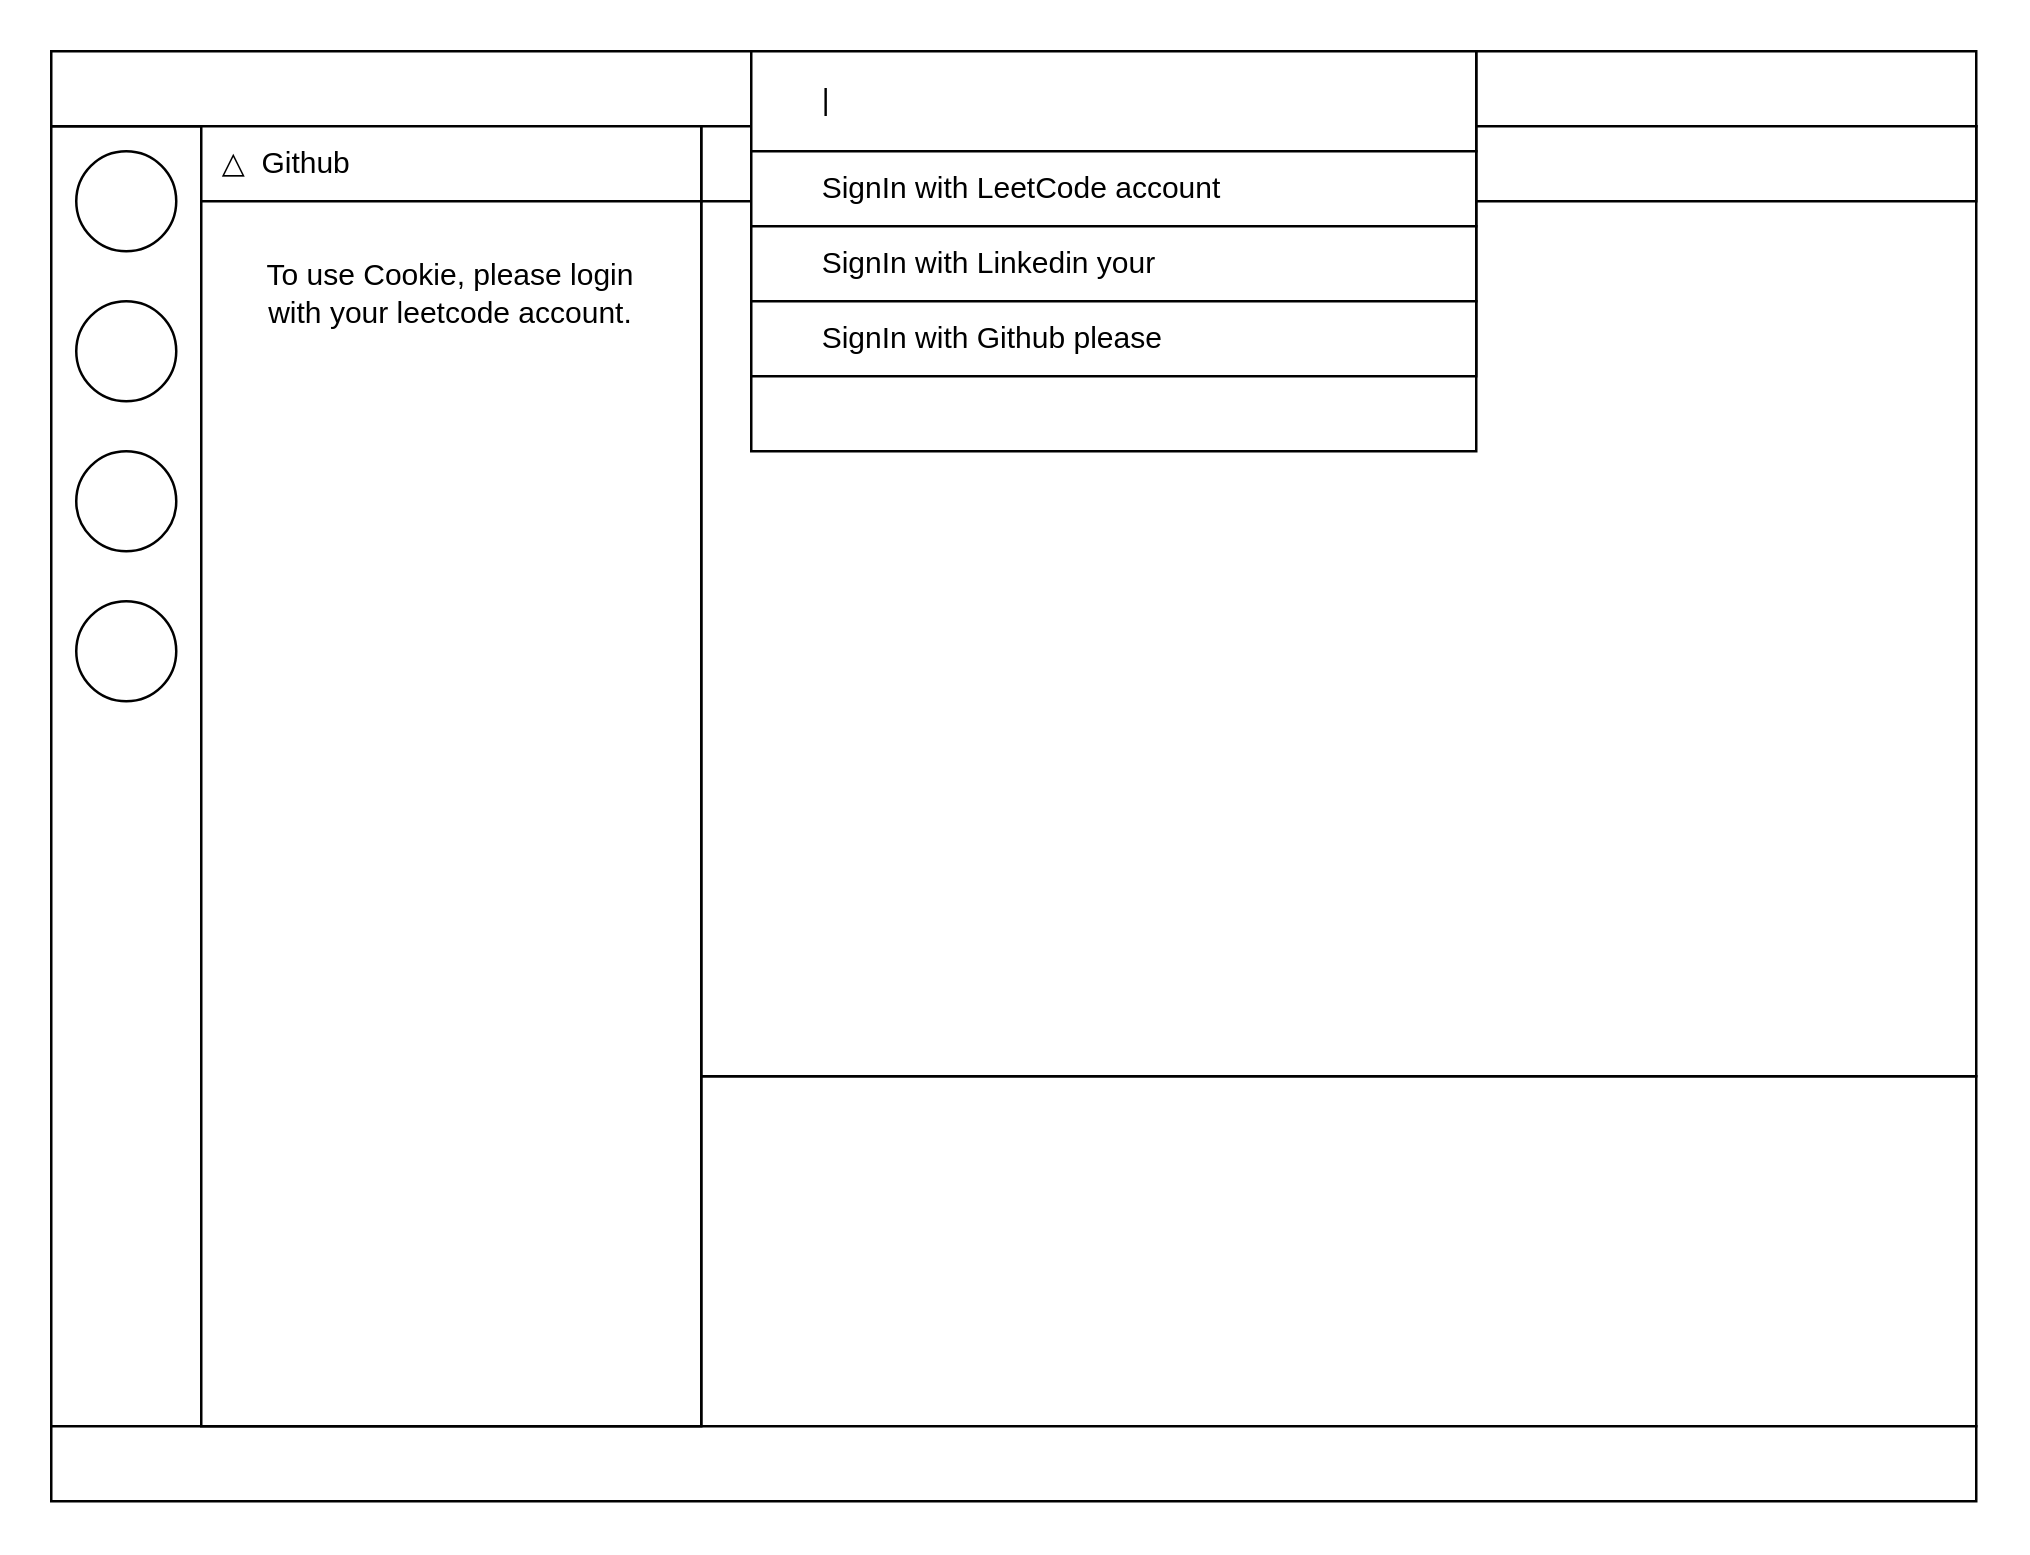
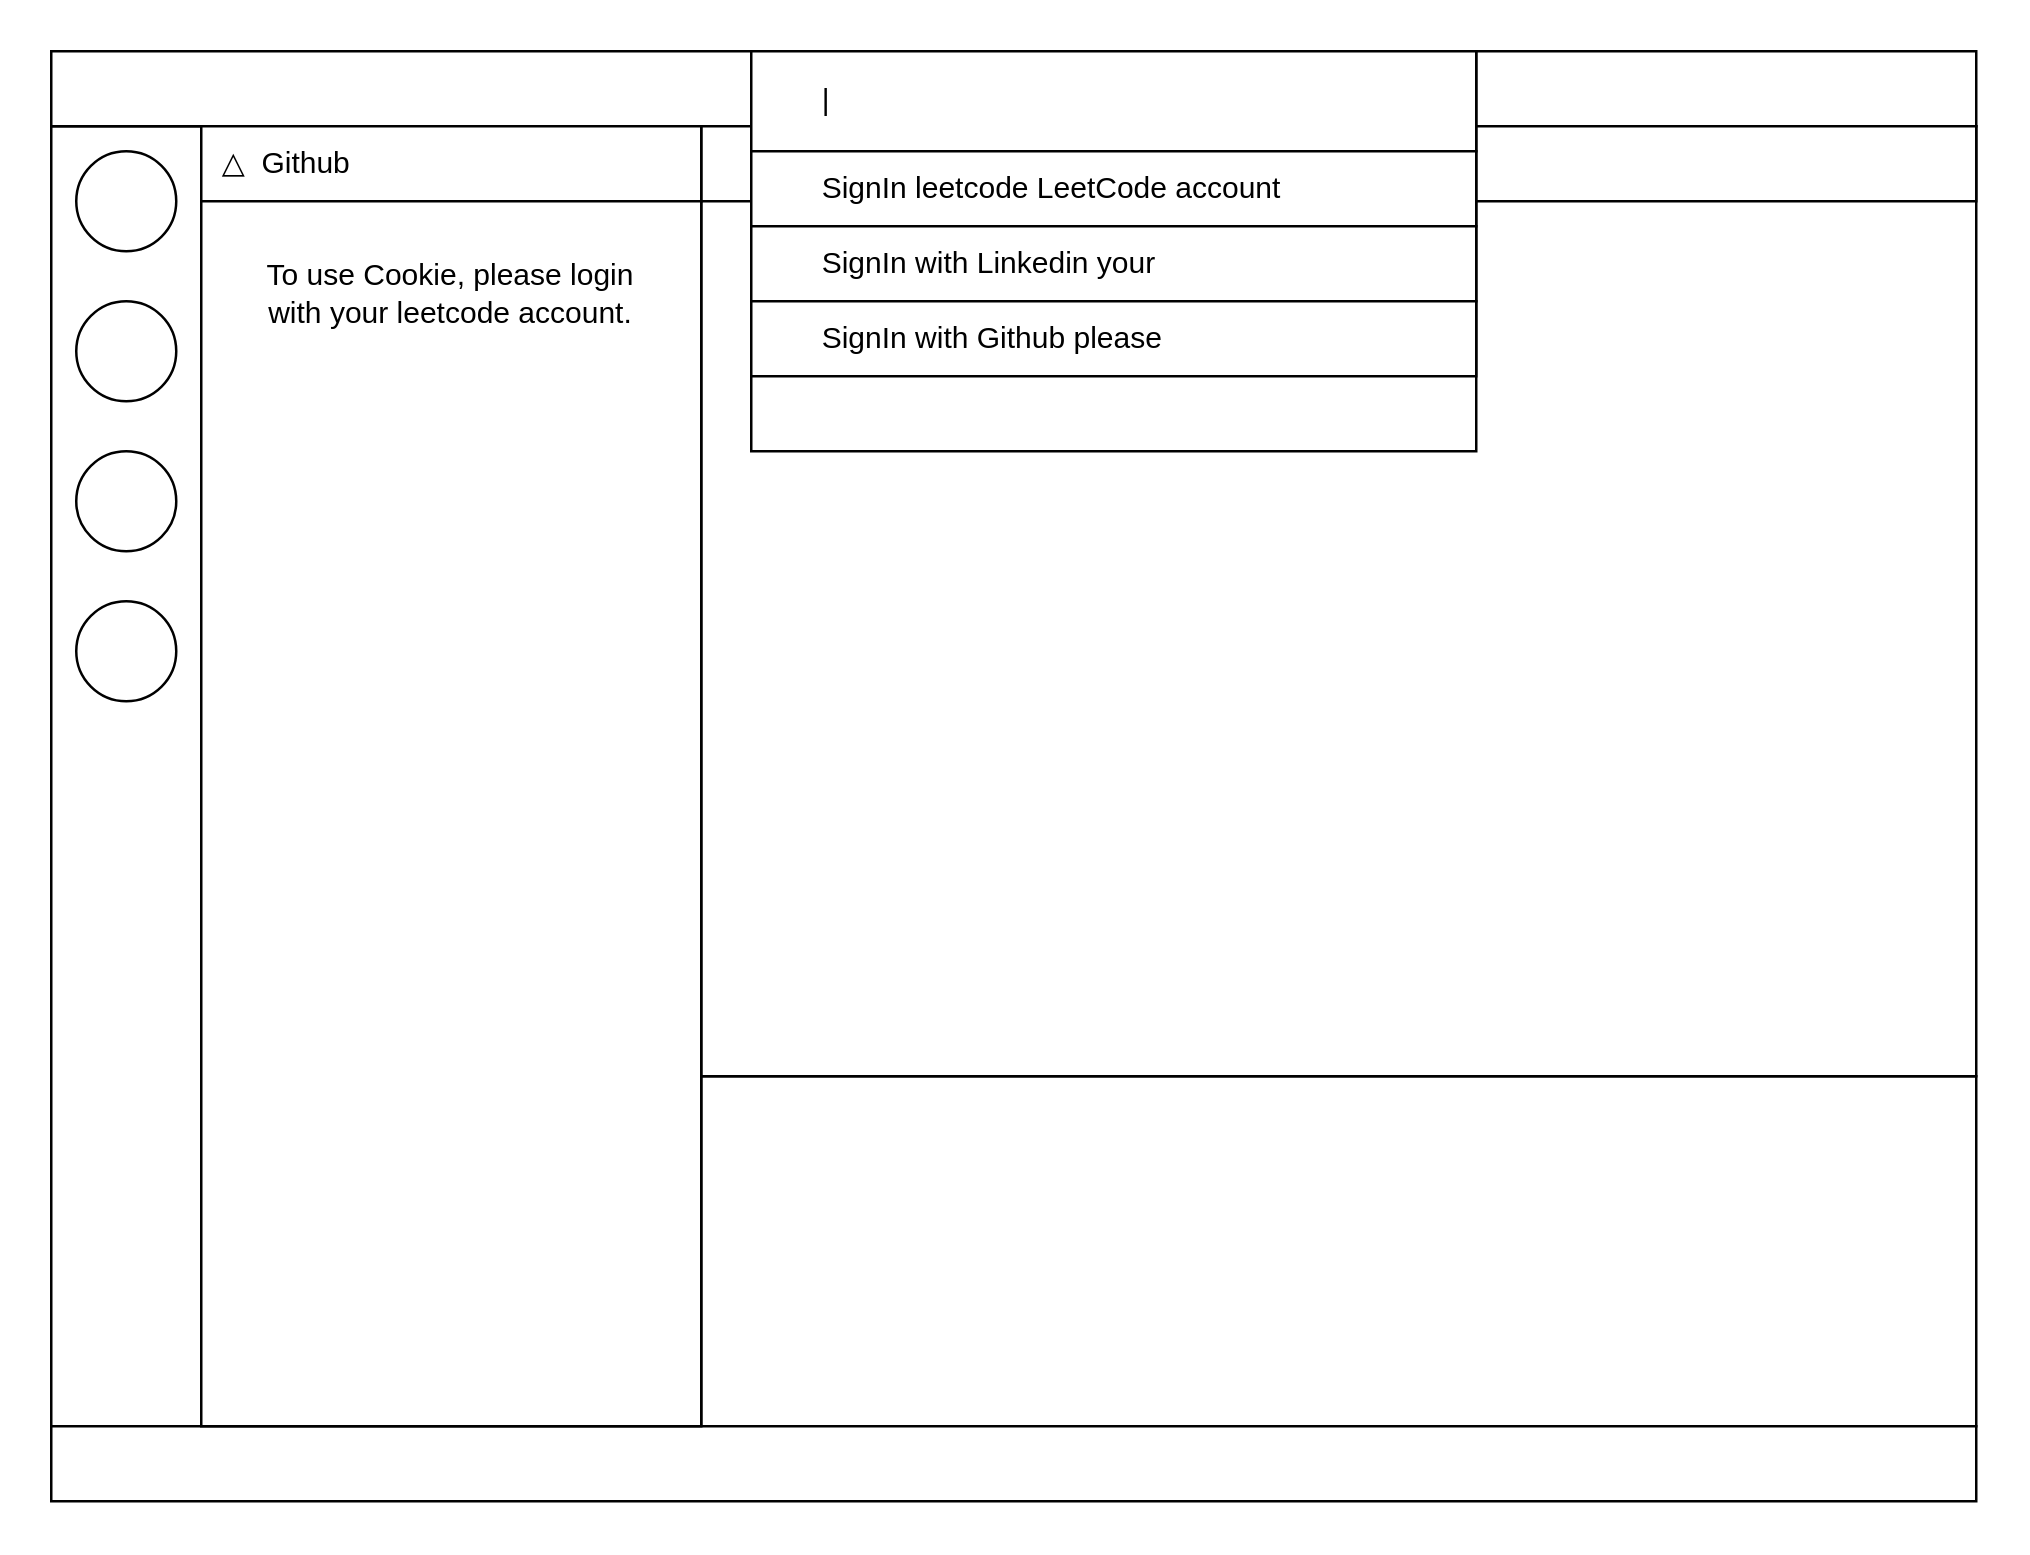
node "SignIn with LeetCode account": label "SignIn with LeetCode account" -> "SignIn leetcode LeetCode account"
